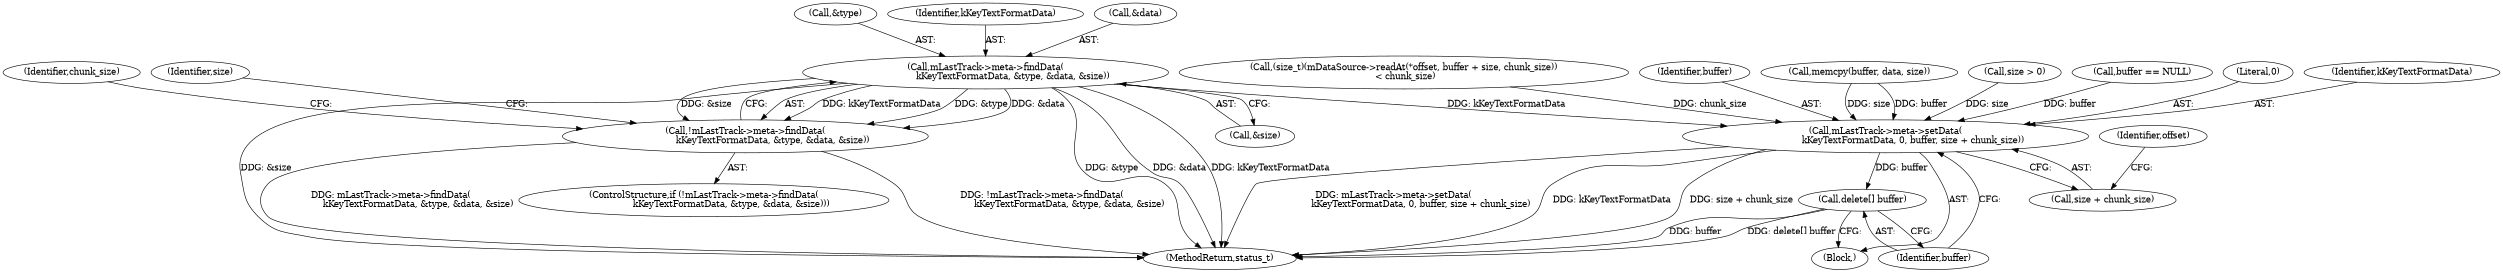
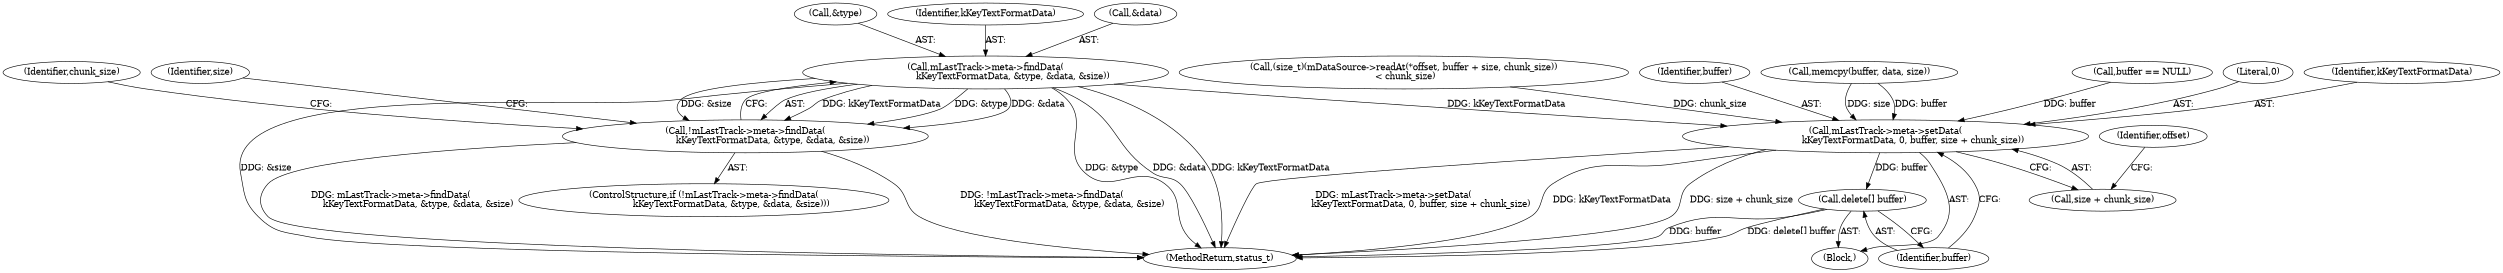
node "(Call,size > 0)": removed
node "(Call,&size)": removed
edge "(Call,delete[] buffer)" -> "(Block,)": label "CFG: " -> "AST: "
